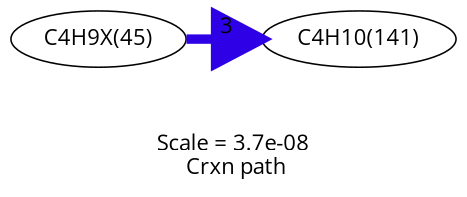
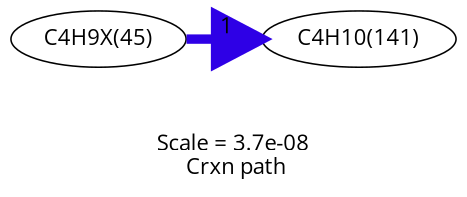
edge "C4H9X(45)" -> "C4H10(141)": label " 3" -> " 1"
